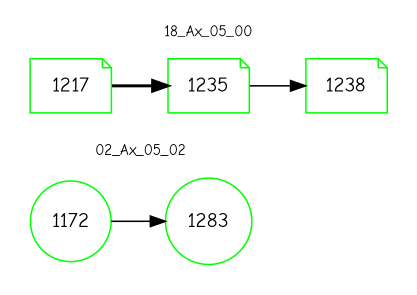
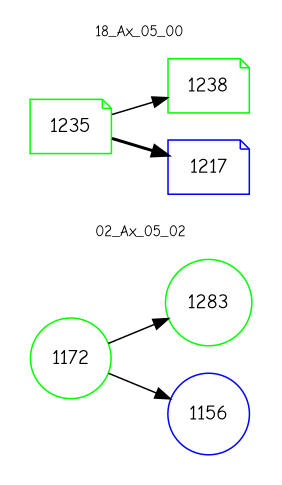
node "1217": color green -> blue
edge "1217" -> "1235": reversed
node "1156": added
